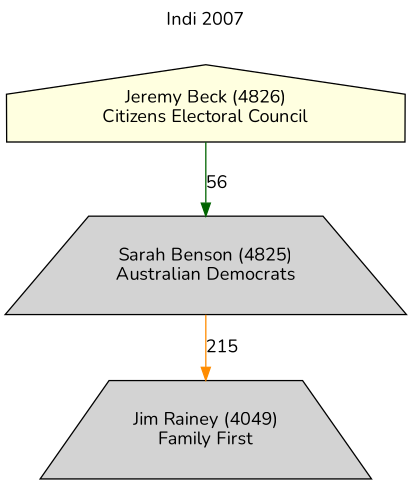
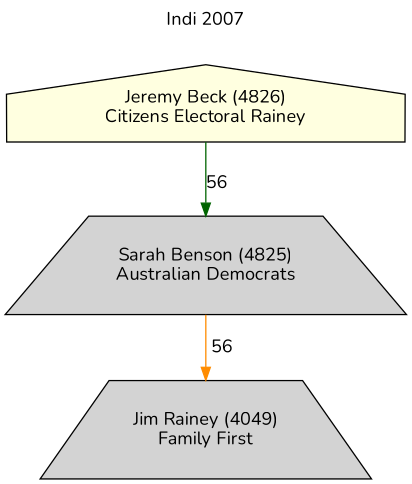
node "Jeremy Beck (4826) Citizens Electoral Council": label "Jeremy Beck (4826) Citizens Electoral Council" -> "Jeremy Beck (4826) Citizens Electoral Rainey"
edge "Sarah Benson (4825) Australian Democrats" -> "Jim Rainey (4049) Family First": label "215" -> "56"
